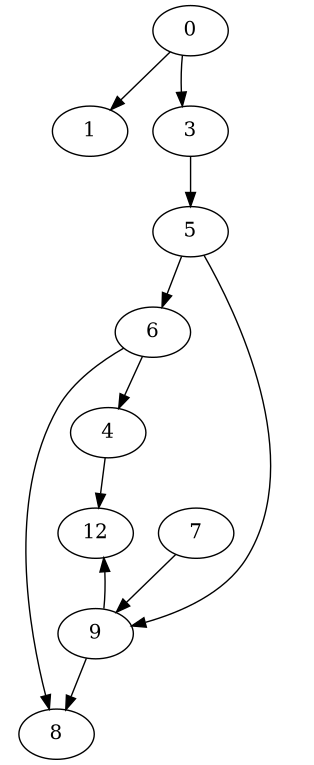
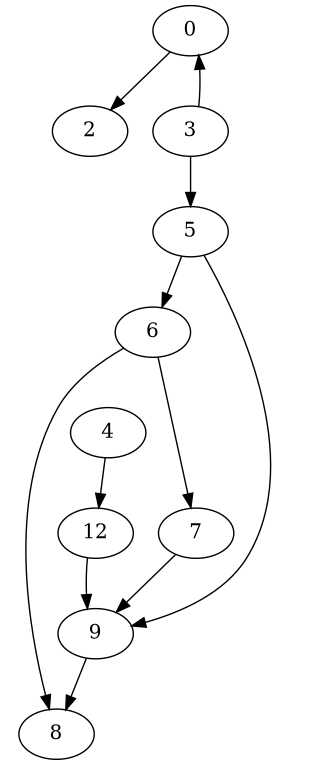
edge "0" -> "3": reversed
node "1": label "1" -> "2"
edge "6" -> "4": now "6" -> "7"
edge "9" -> "12": reversed
